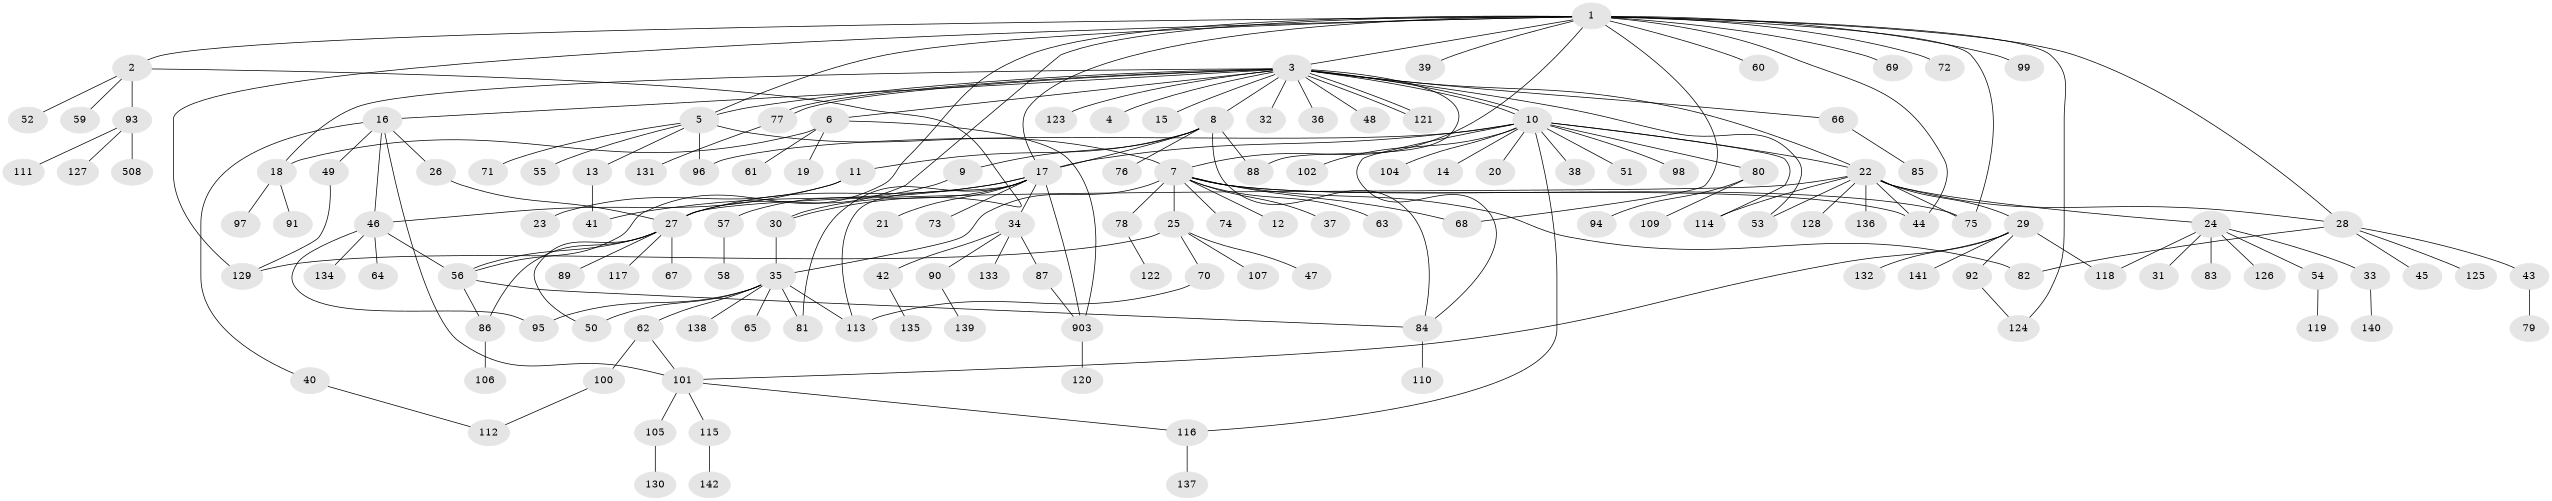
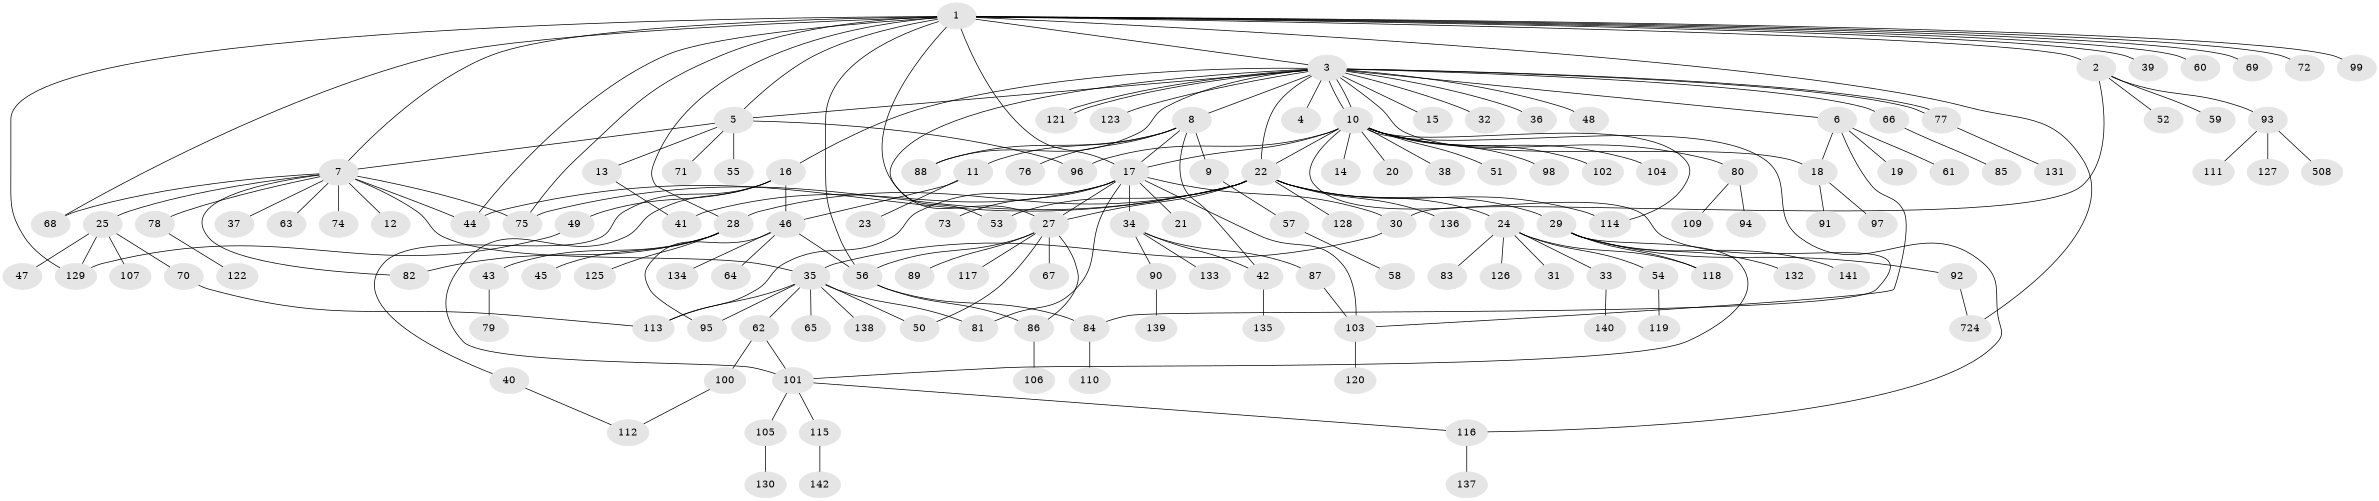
node "26": removed
edge "8" -- "84": now "8" -- "42"
node "903": label "903" -> "103"
node "124": label "124" -> "724"
